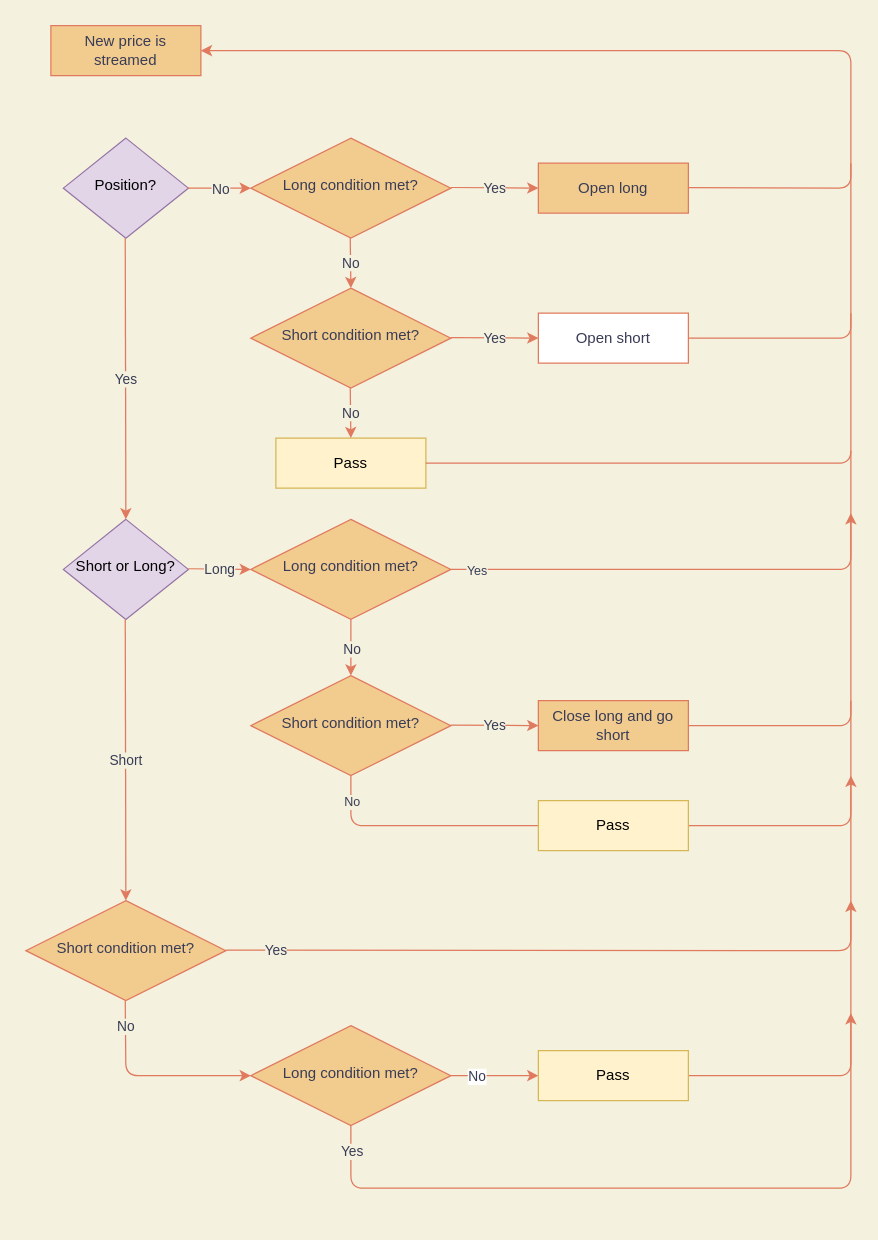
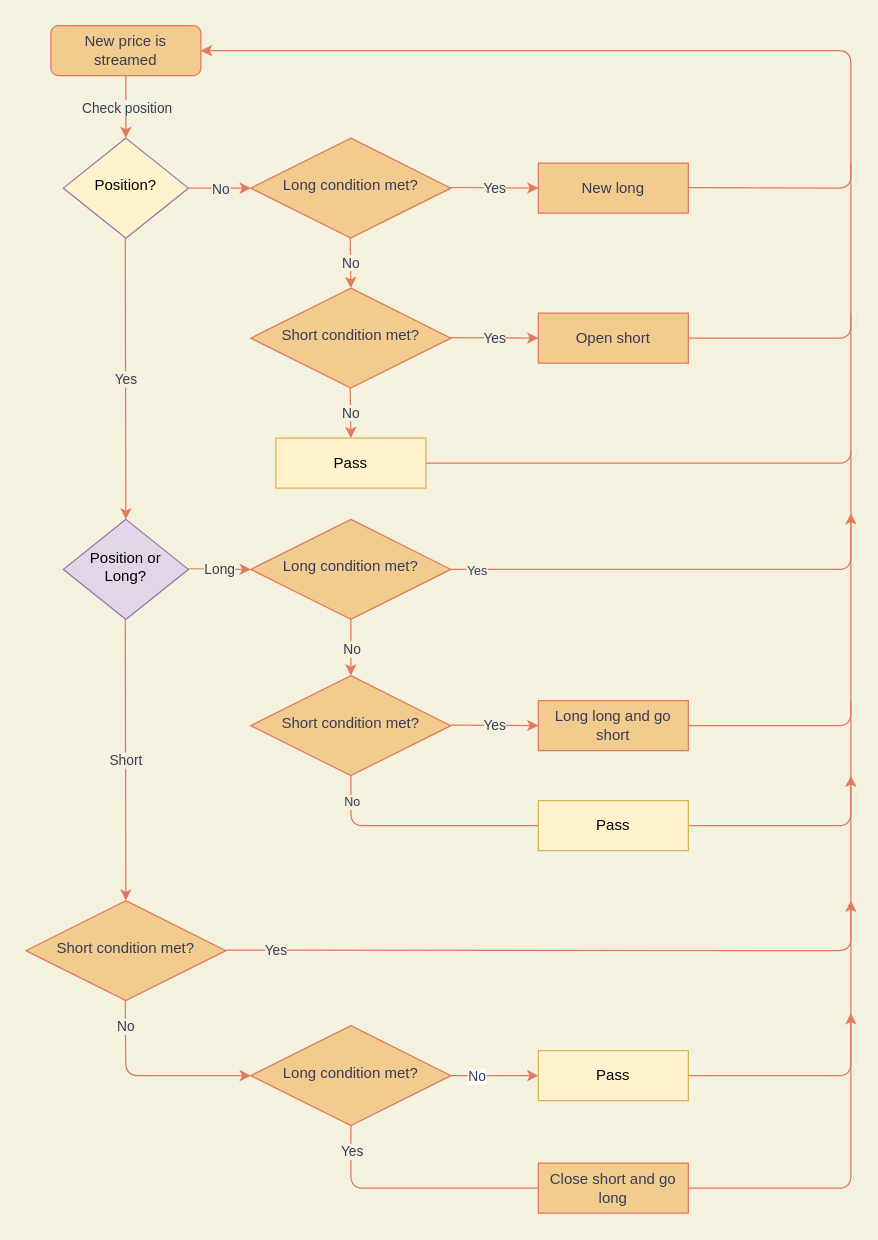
node "New price is streamed": shape rectangle -> rounded rectangle
edge "New price is streamed" -> "Position?": added, label "Check position"
node "Position?": fillcolor #e1d5e7 -> #fff2cc
node "Open long": label "Open long" -> "New long"
node "Open short": fillcolor #ffffff -> #f2cc8f
node "Short or Long?": label "Short or Long?" -> "Position or Long?"
node "Close long and go short": label "Close long and go short" -> "Long long and go short"
node "Close short and go long": added
